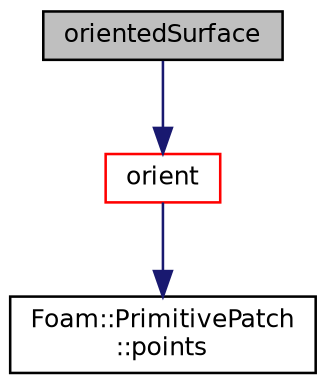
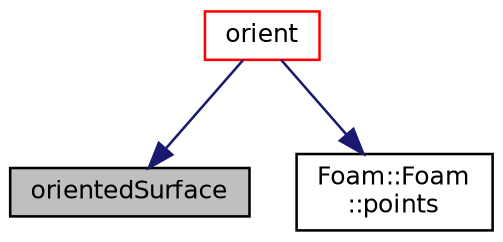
edge "orientedSurface" -> "orient": reversed
node "Foam::PrimitivePatch ::points": label "Foam::PrimitivePatch ::points" -> "Foam::Foam ::points"
